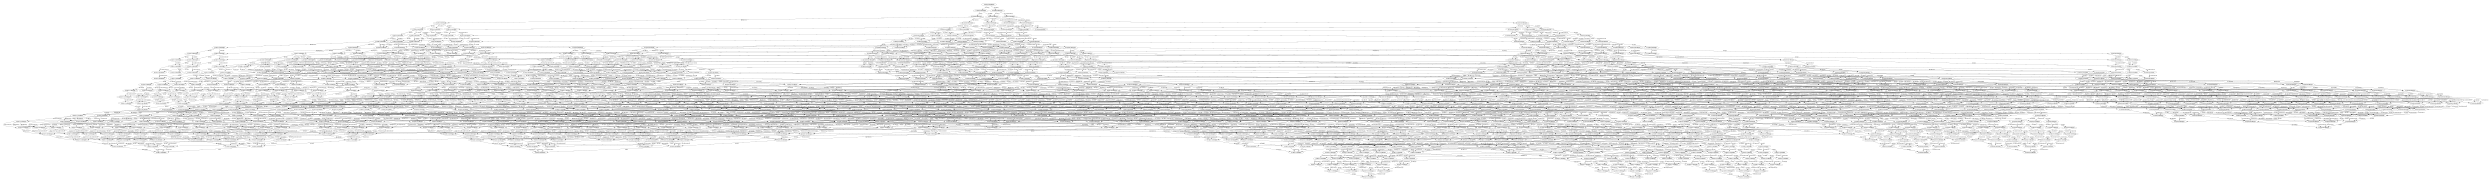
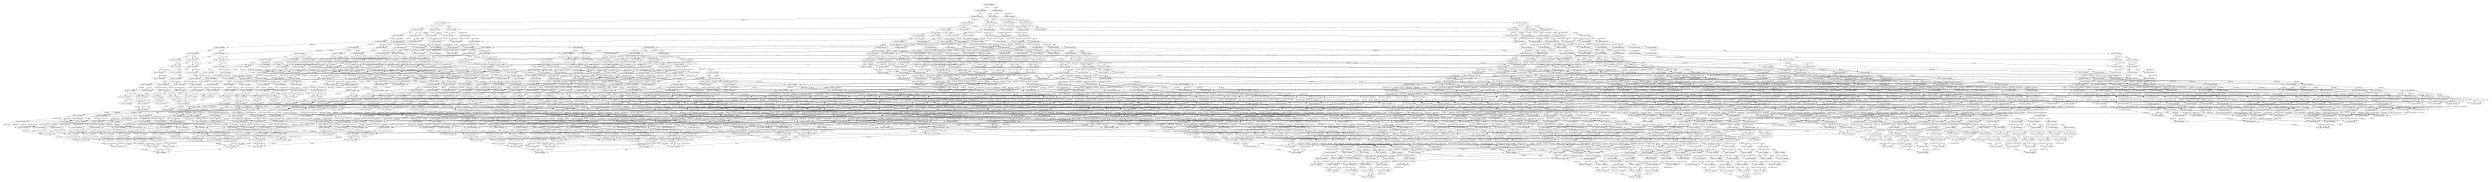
edge "a0c0q0d0s0v3w2k0b0g0p1" -> "a0c0q0d0s0v5w3k0b0g0p1": now "a0c2q0d0s0v5w3k0b0g0p0" -> "a0c0q0d0s0v5w3k0b0g0p1"
edge "a6c0q0d1s0v3w2k0b0g0p2" -> "a6c0q0d1s0v3w2k0b0g0p3": added, label "env.dis(receiver,ch)!"
